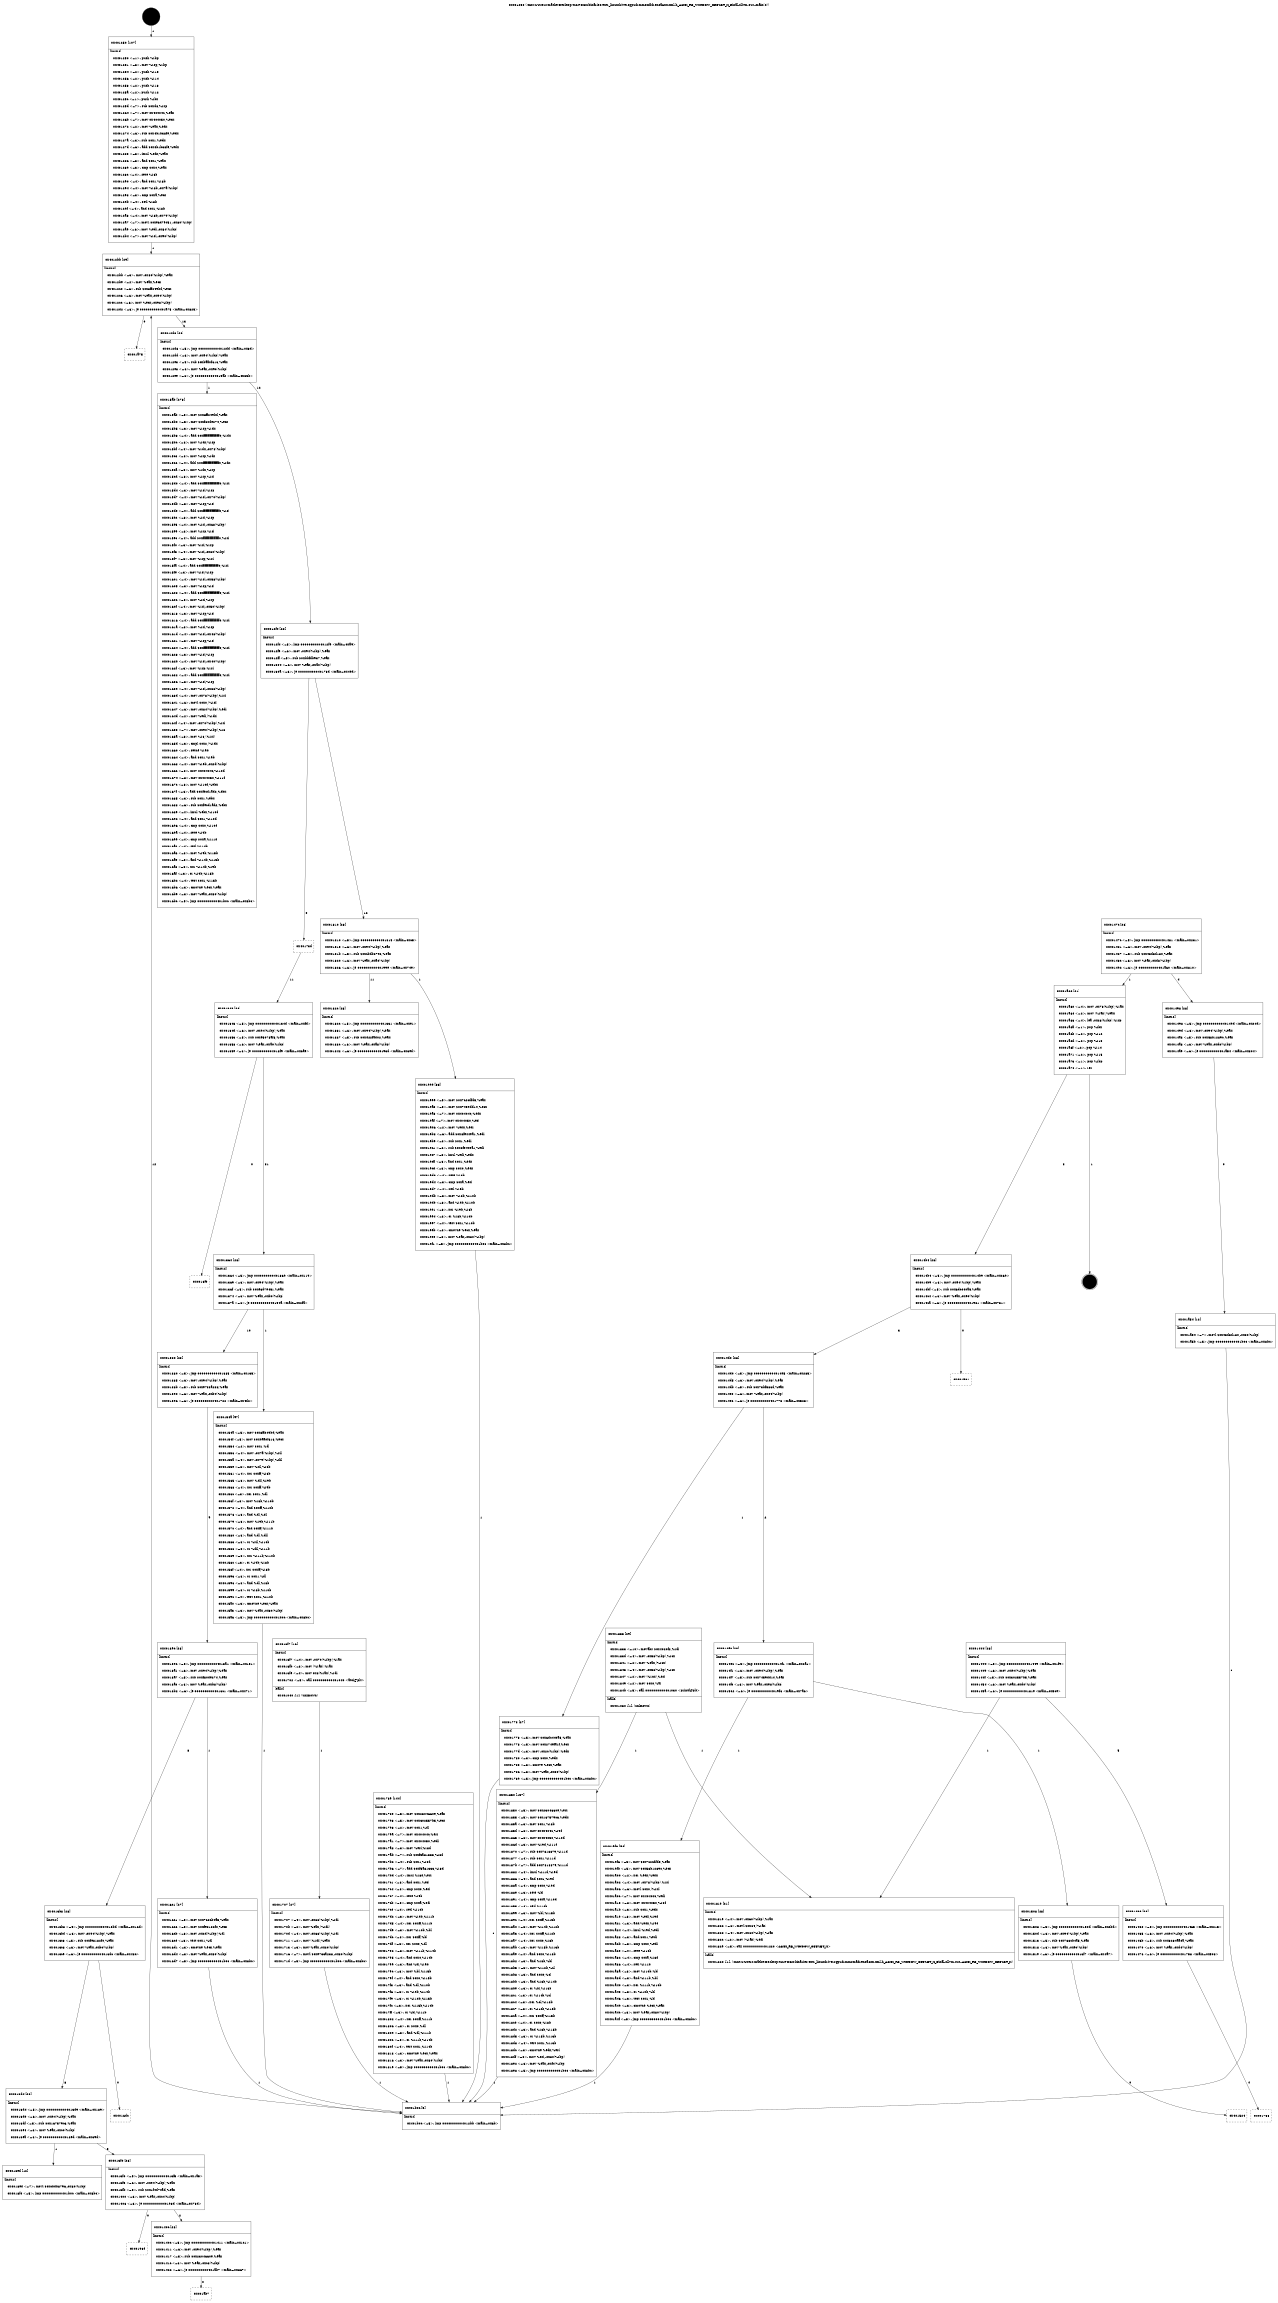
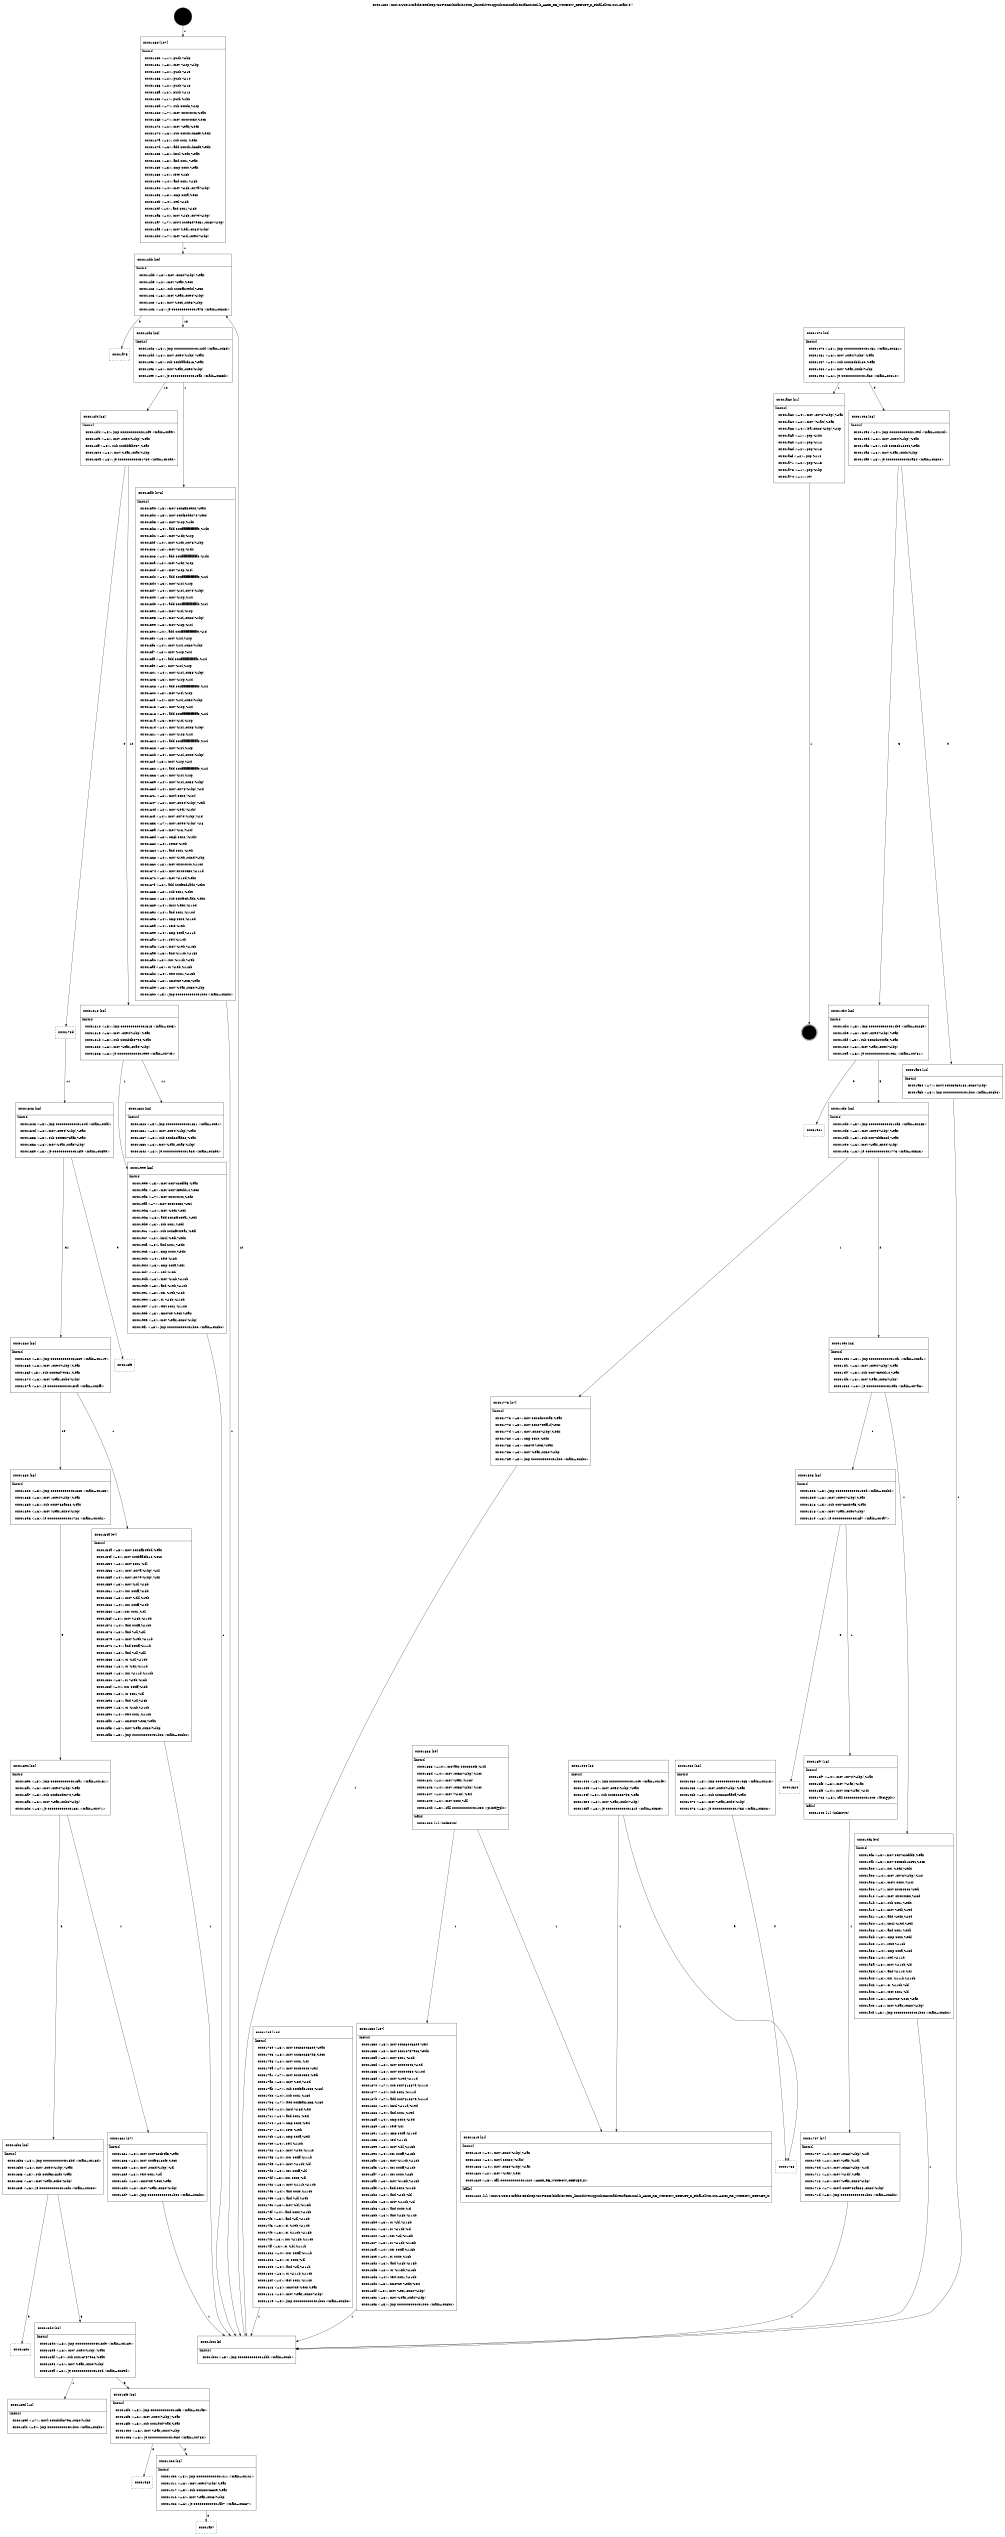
edge "0x401a60 [21]" -> "0x4014b4 [28]": now "0x401498 [28]" -> "0x4014b4 [28]"
edge "0x401508 [28]" -> "0x4016f7 [16]": added, label "1"
edge "0x4015ab [278]" -> "0x401b0c [5]": added, label "1"
edge "0x401444 [28]" -> "0x401460 [28]": now "0x401444 [28]" -> "0x401758"
